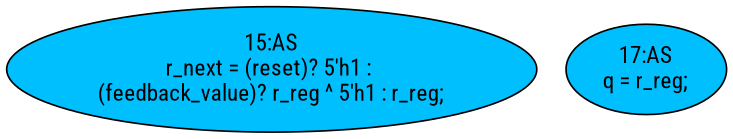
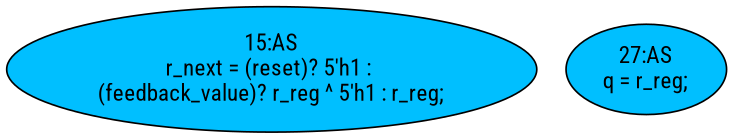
node "17:AS q = r_reg;": label "17:AS q = r_reg;" -> "27:AS q = r_reg;"
